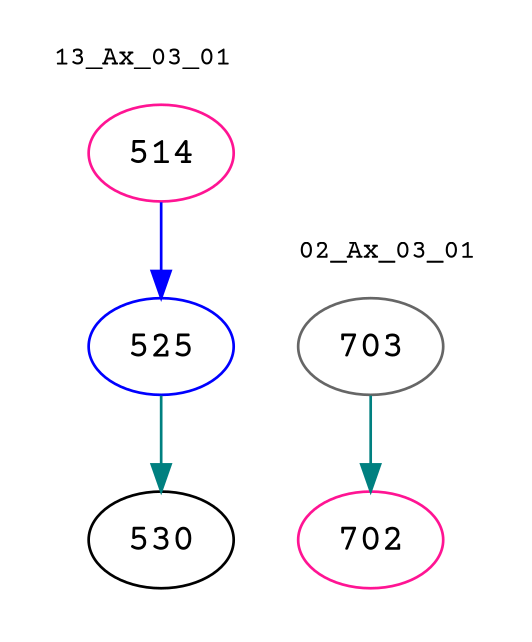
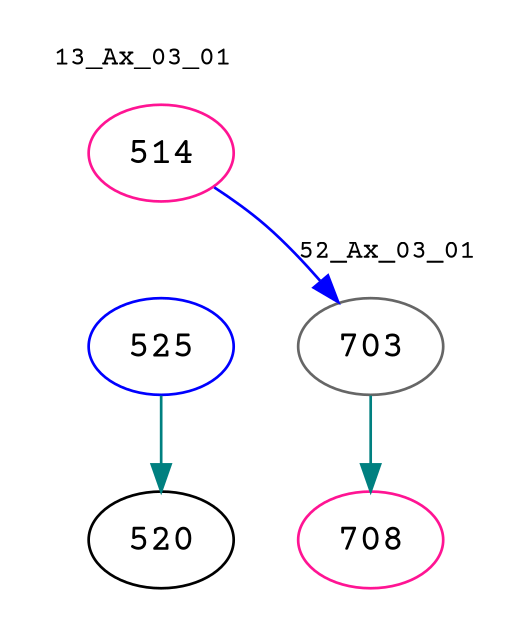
edge "514" -> "525": now "514" -> "703"
cluster "02_Ax_03_01": label "02_Ax_03_01" -> "52_Ax_03_01"
node "530": label "530" -> "520"
node "702": label "702" -> "708"
